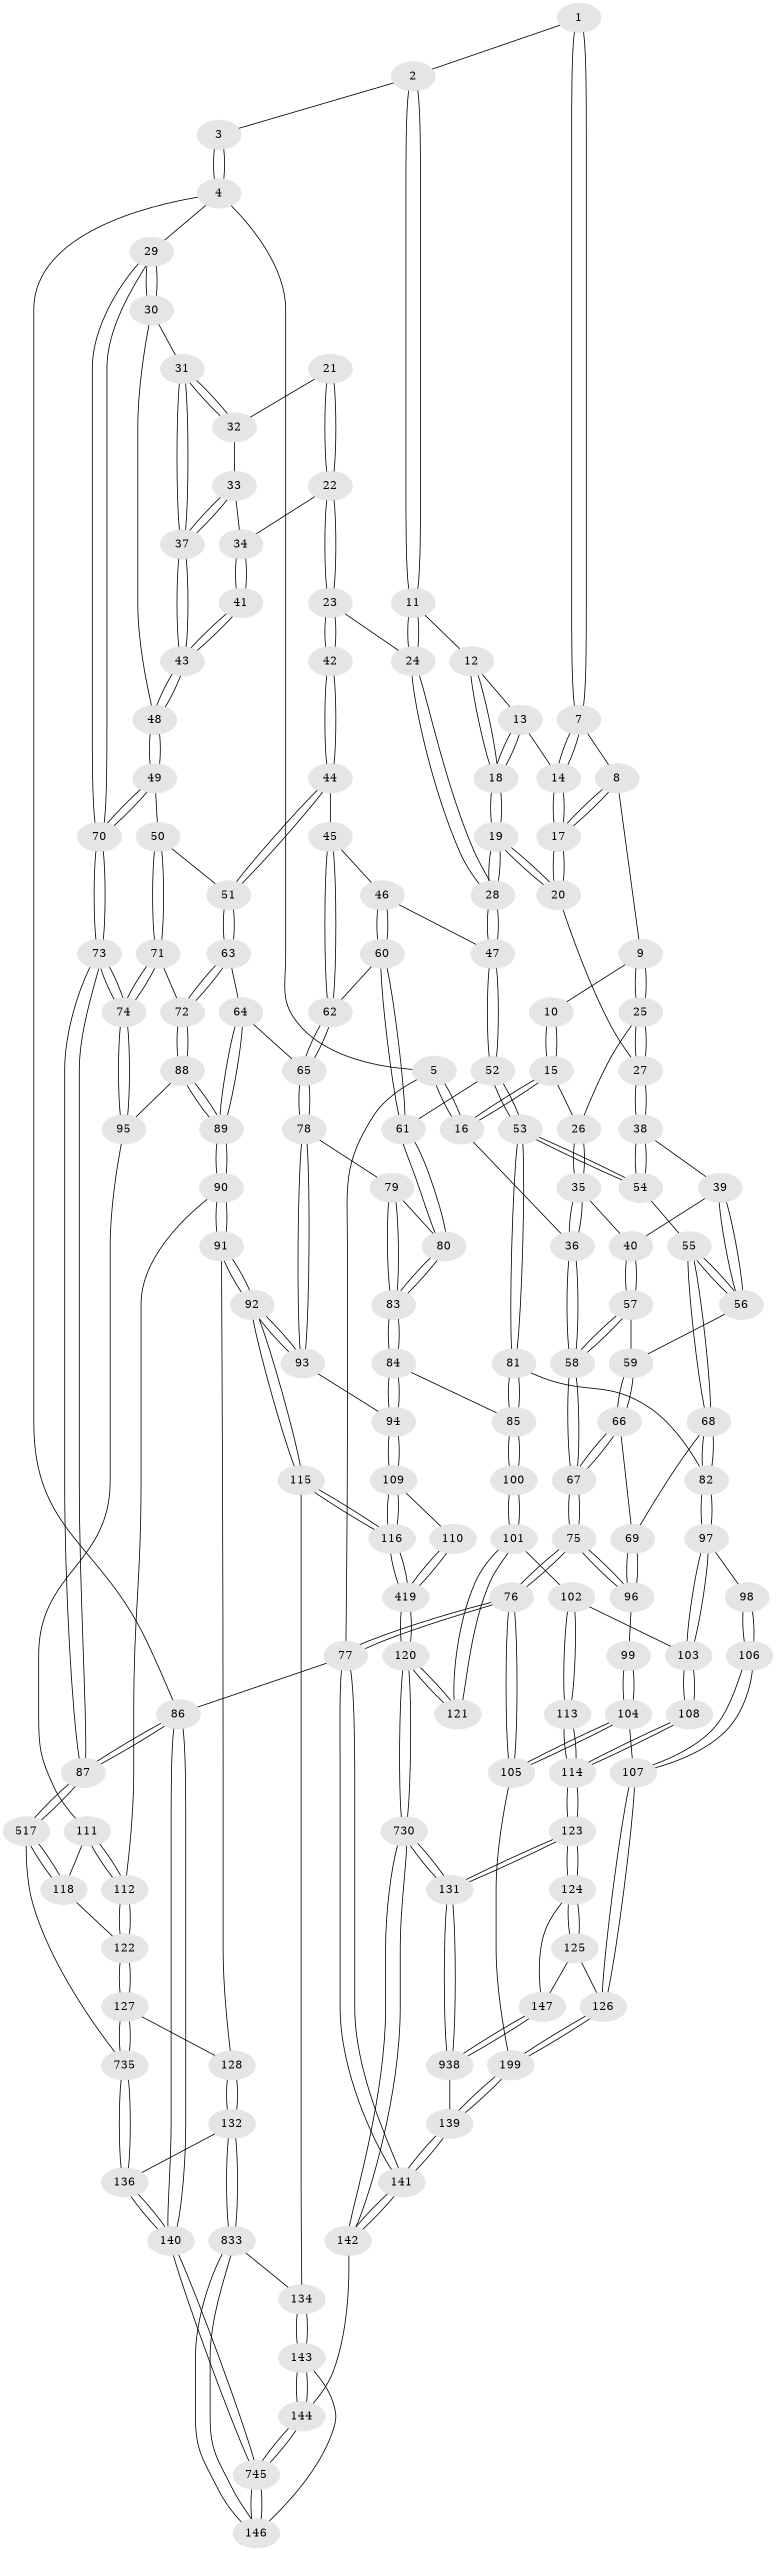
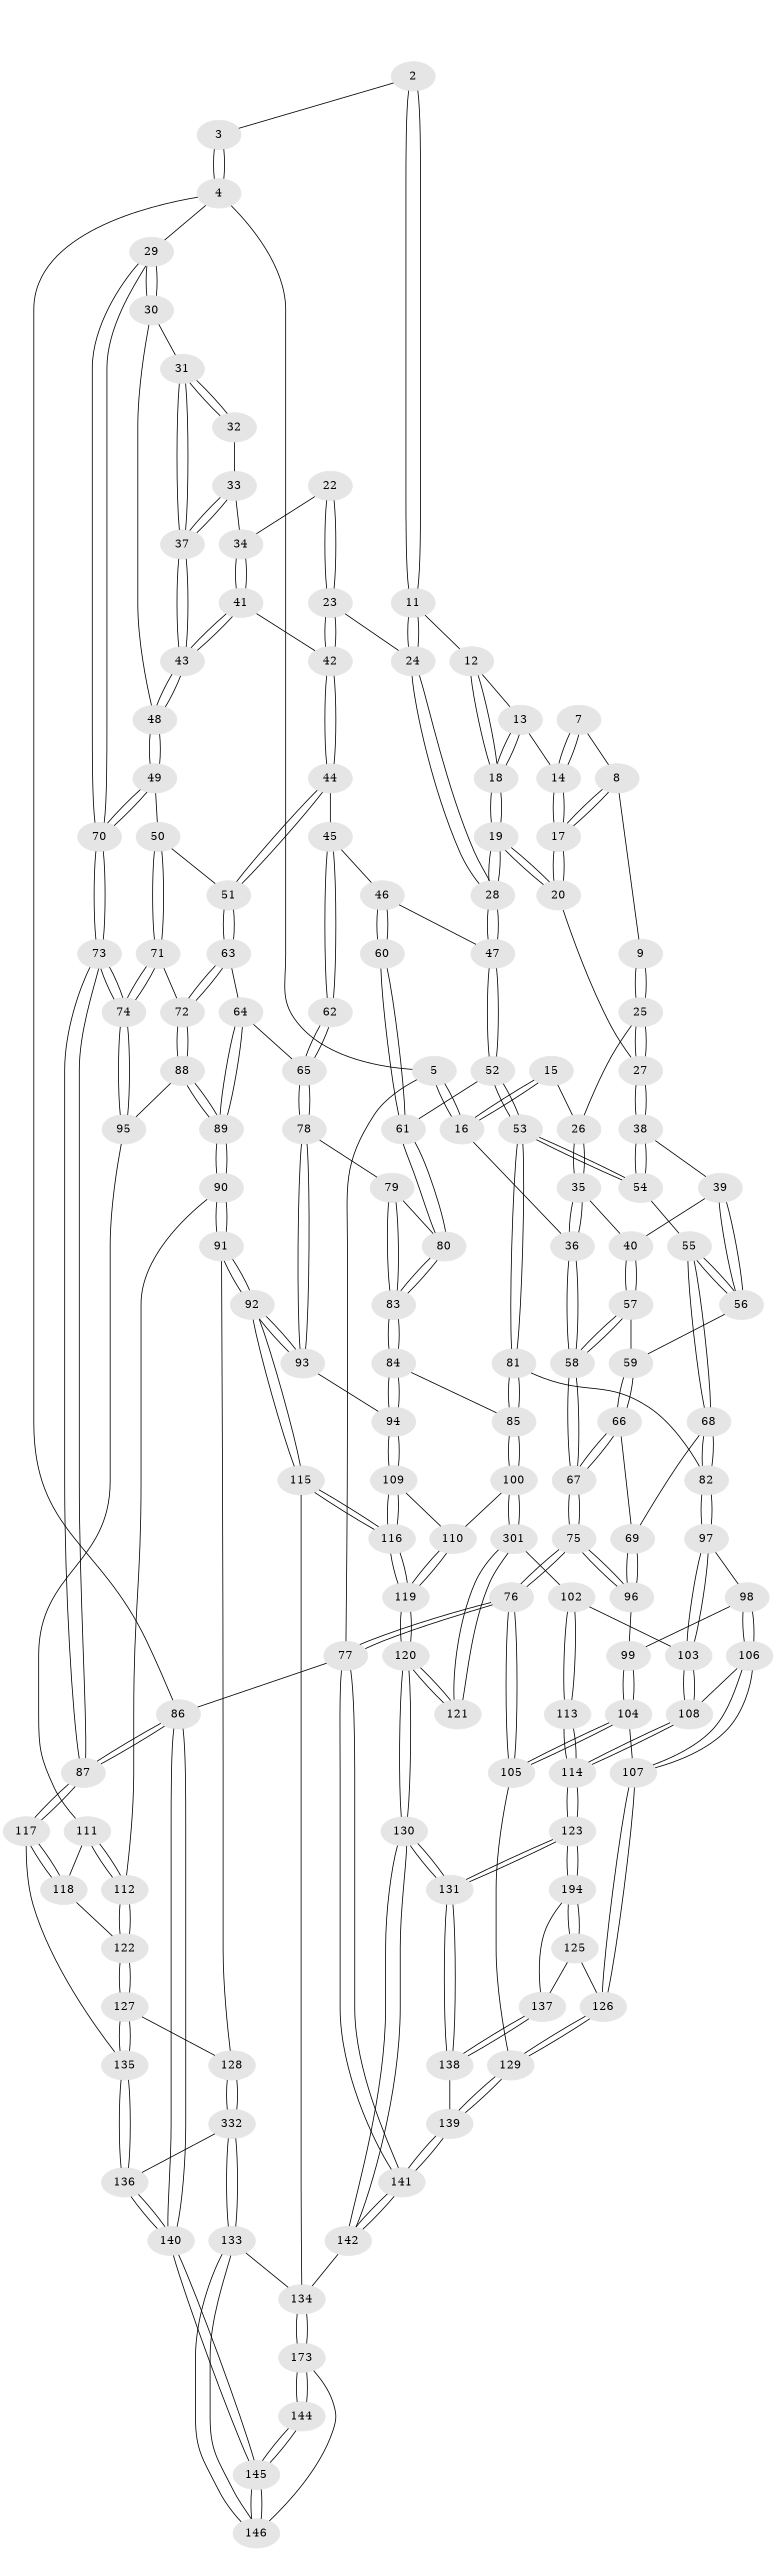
node "1": removed
node "21": removed
edge "41" -- "42": added
edge "60" -- "62": removed
node "10": removed
edge "100" -- "110": added
node "101": label "101" -> "301"
node "419": label "419" -> "119"
edge "98" -- "99": added
edge "106" -- "108": added
node "517": label "517" -> "117"
node "730": label "730" -> "130"
node "124": label "124" -> "194"
node "147": label "147" -> "137"
node "735": label "735" -> "135"
node "938": label "938" -> "138"
node "199": label "199" -> "129"
node "132": label "132" -> "332"
node "833": label "833" -> "133"
edge "142" -- "144": now "142" -- "134"
node "143": label "143" -> "173"
node "745": label "745" -> "145"
